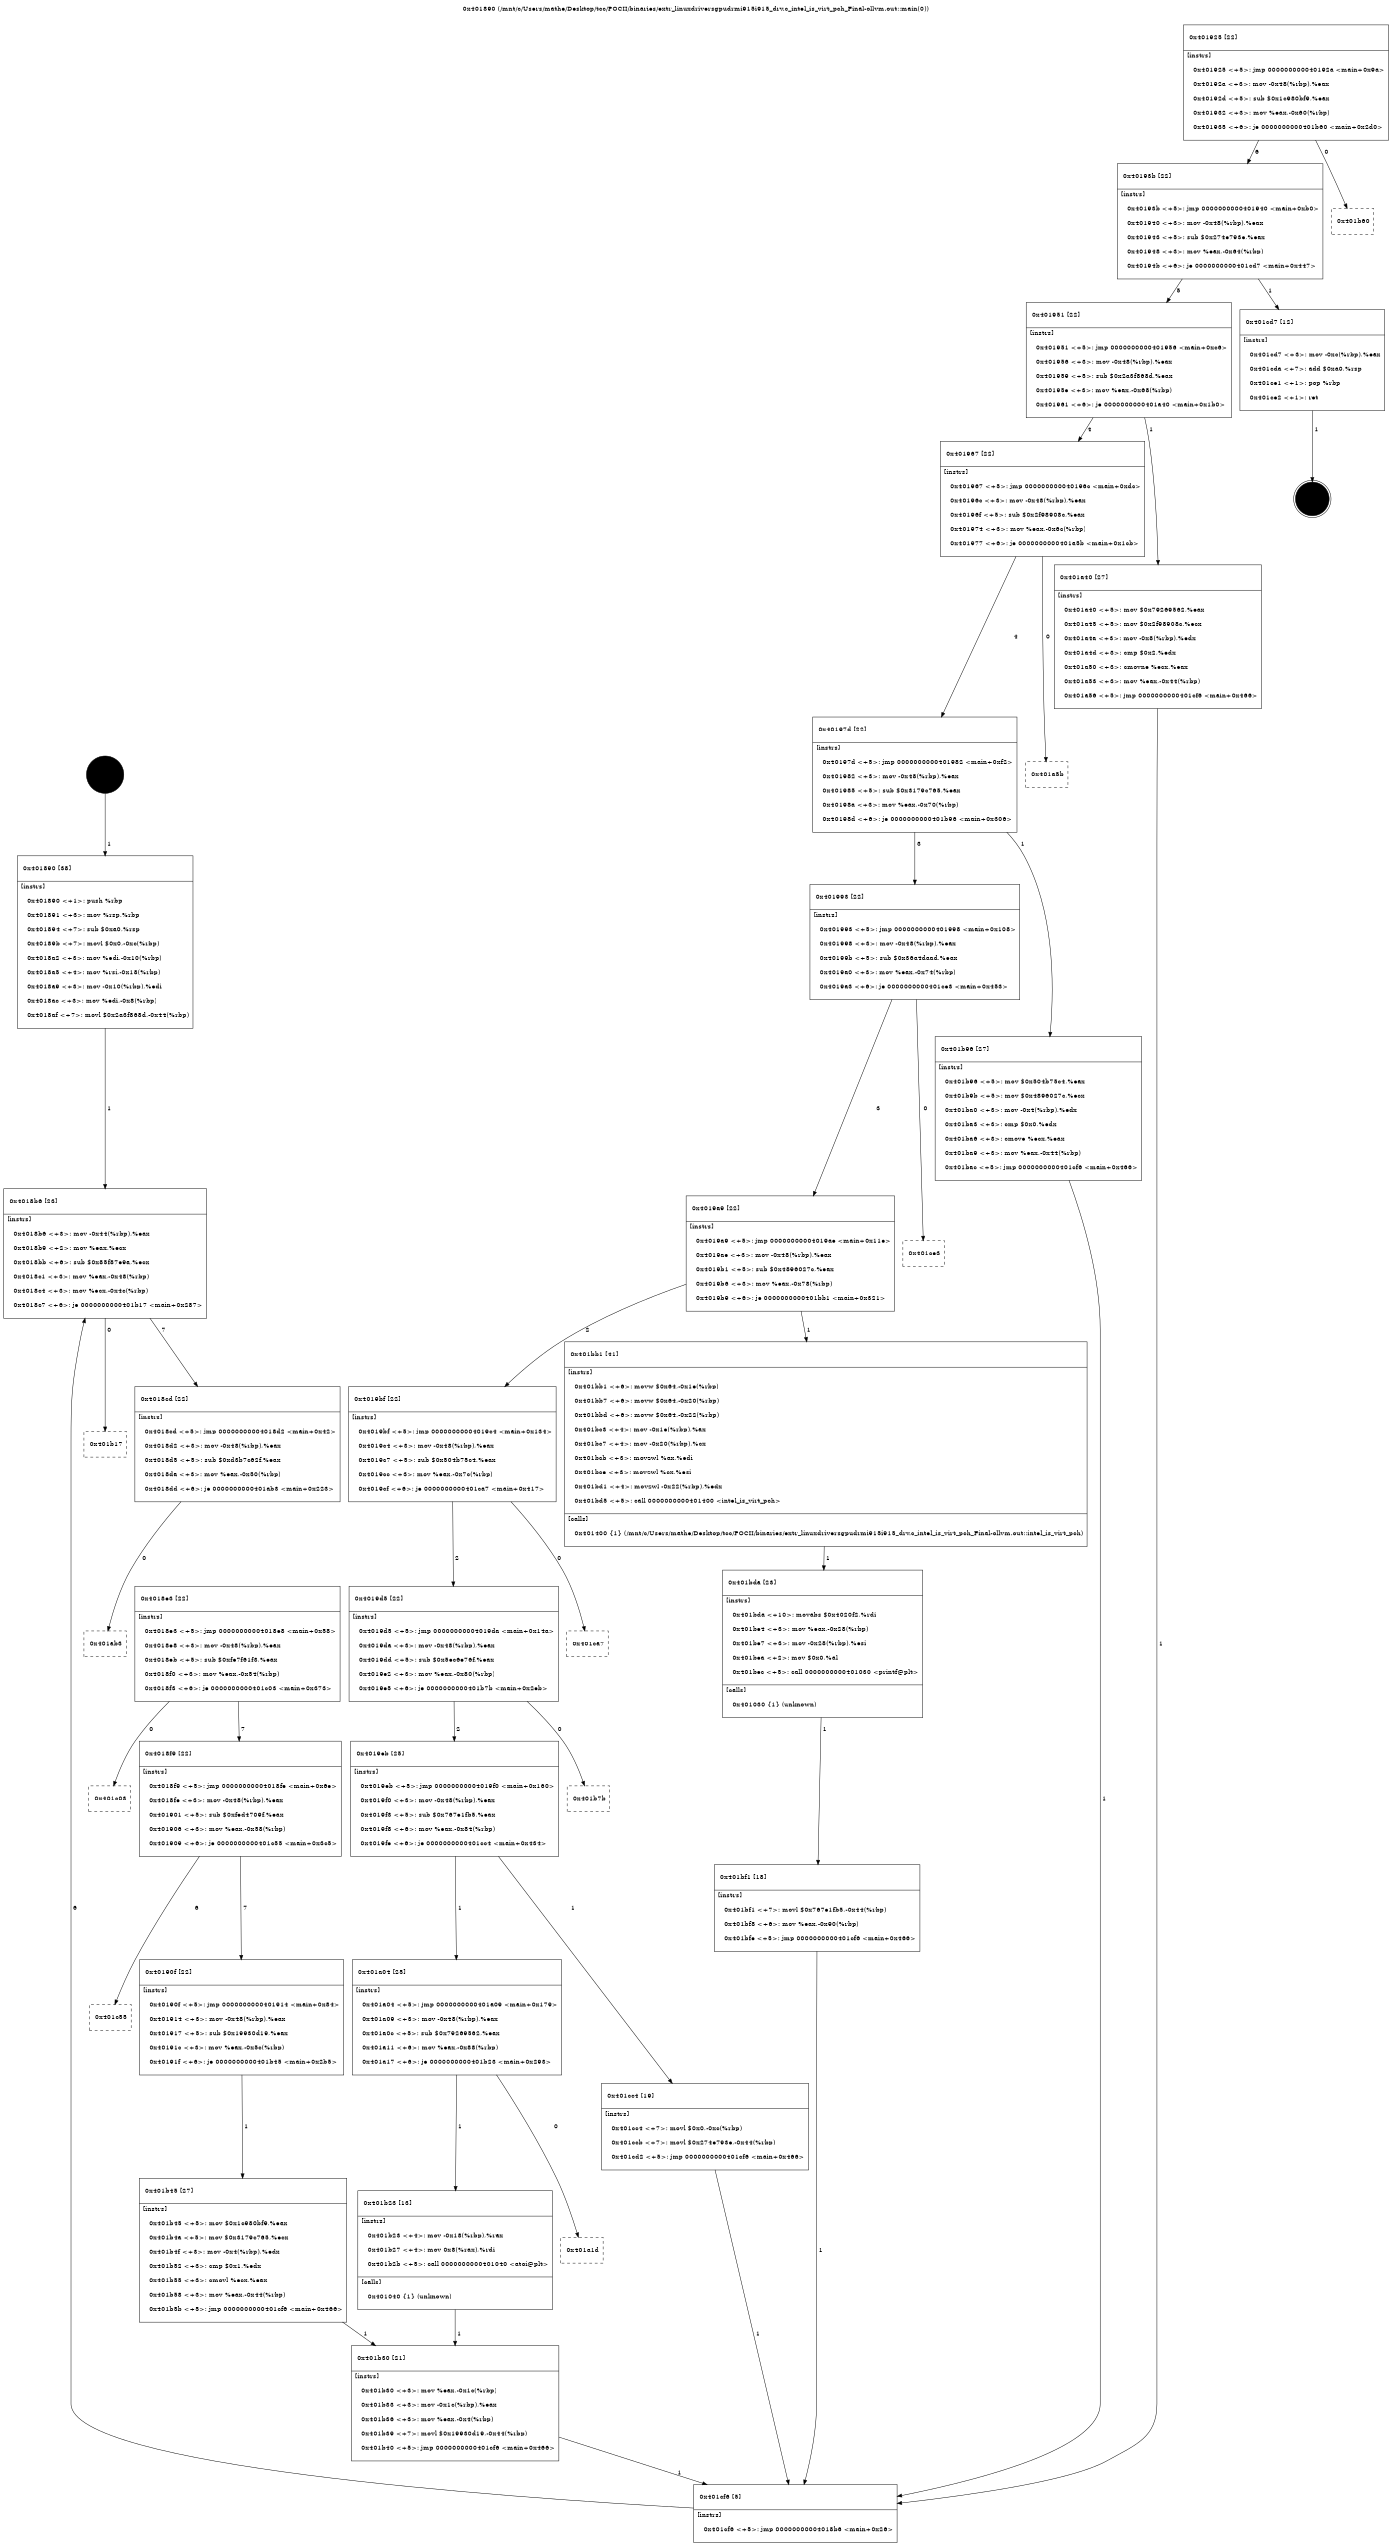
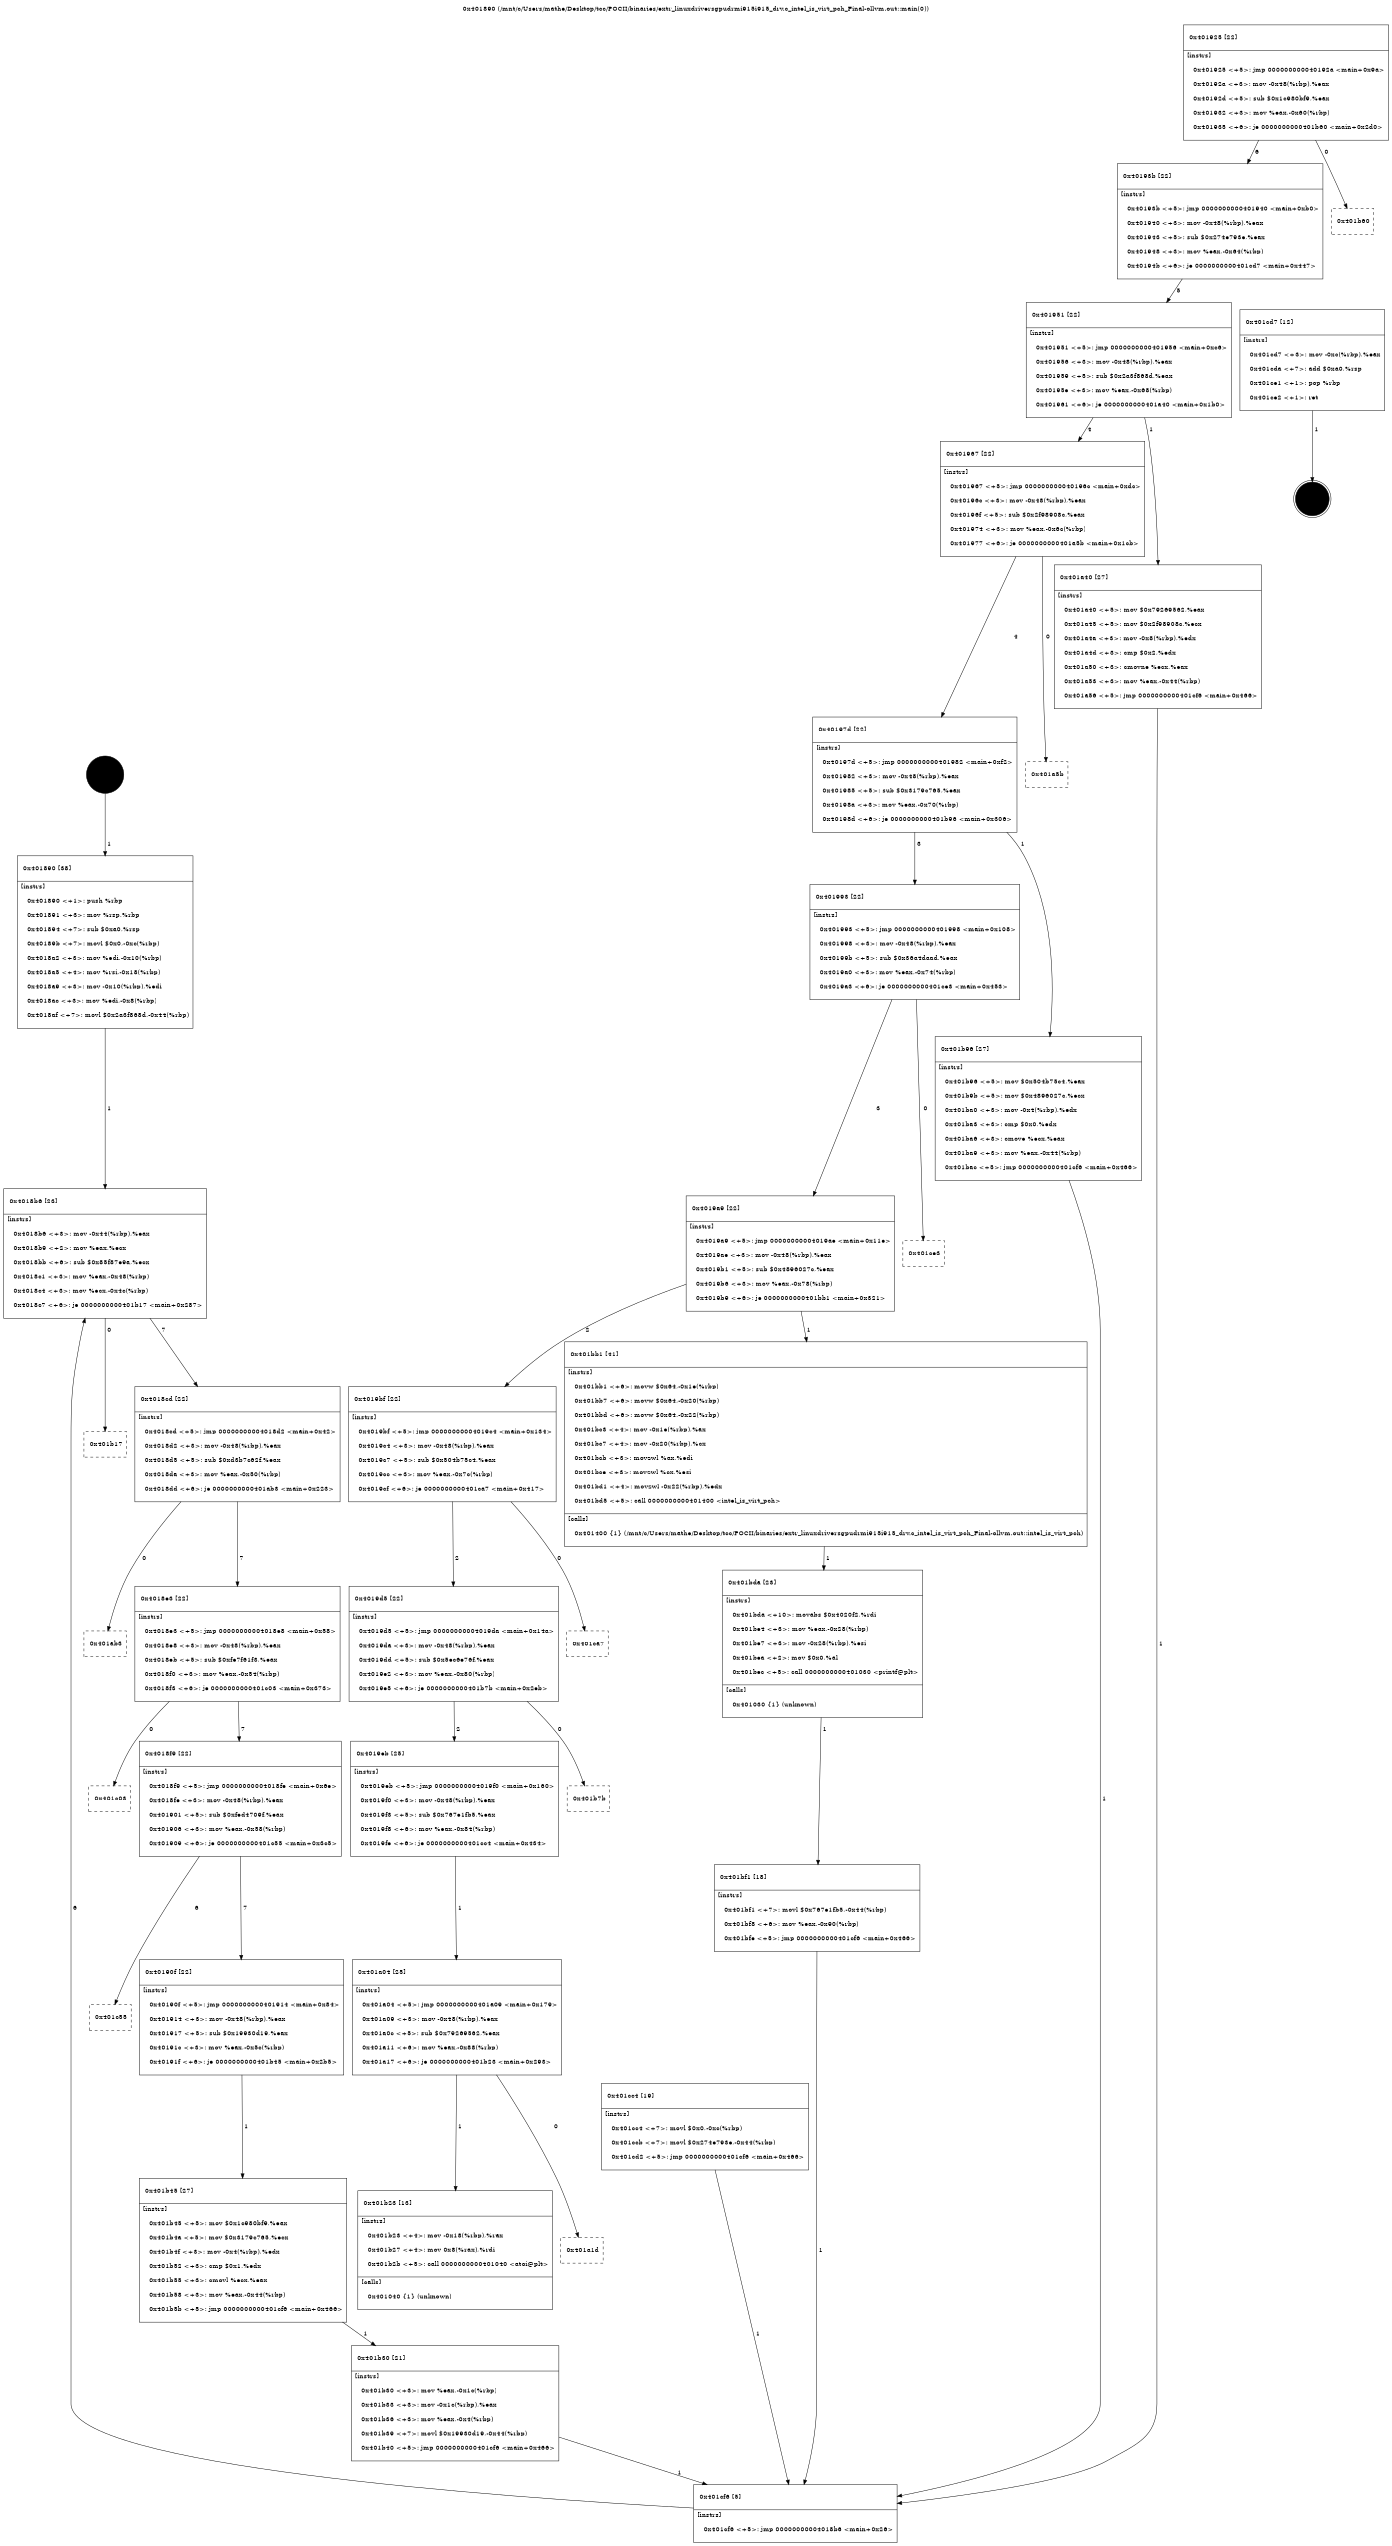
edge "0x40193b [22]" -> "0x401cd7 [12]": removed, label "1"
edge "0x4018cd [22]" -> "0x4018e3 [22]": added, label "7"
edge "0x4019eb [25]" -> "0x401cc4 [19]": removed, label "1"
edge "0x401b23 [13]" -> "0x401b30 [21]": removed, label "1"
